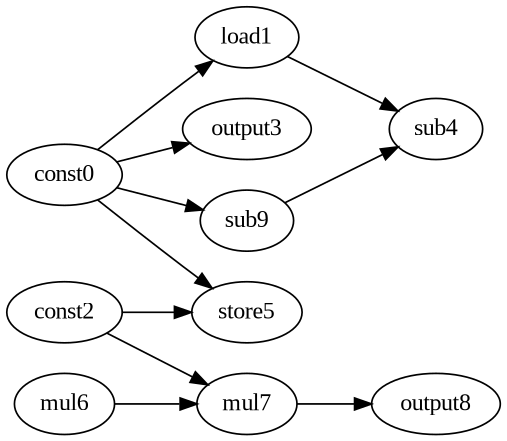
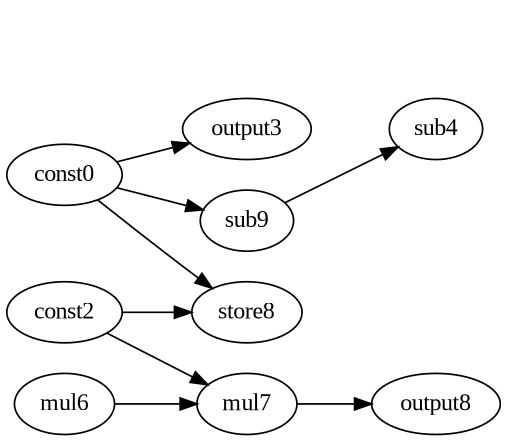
node "load1": removed
node "store5": label "store5" -> "store8"
